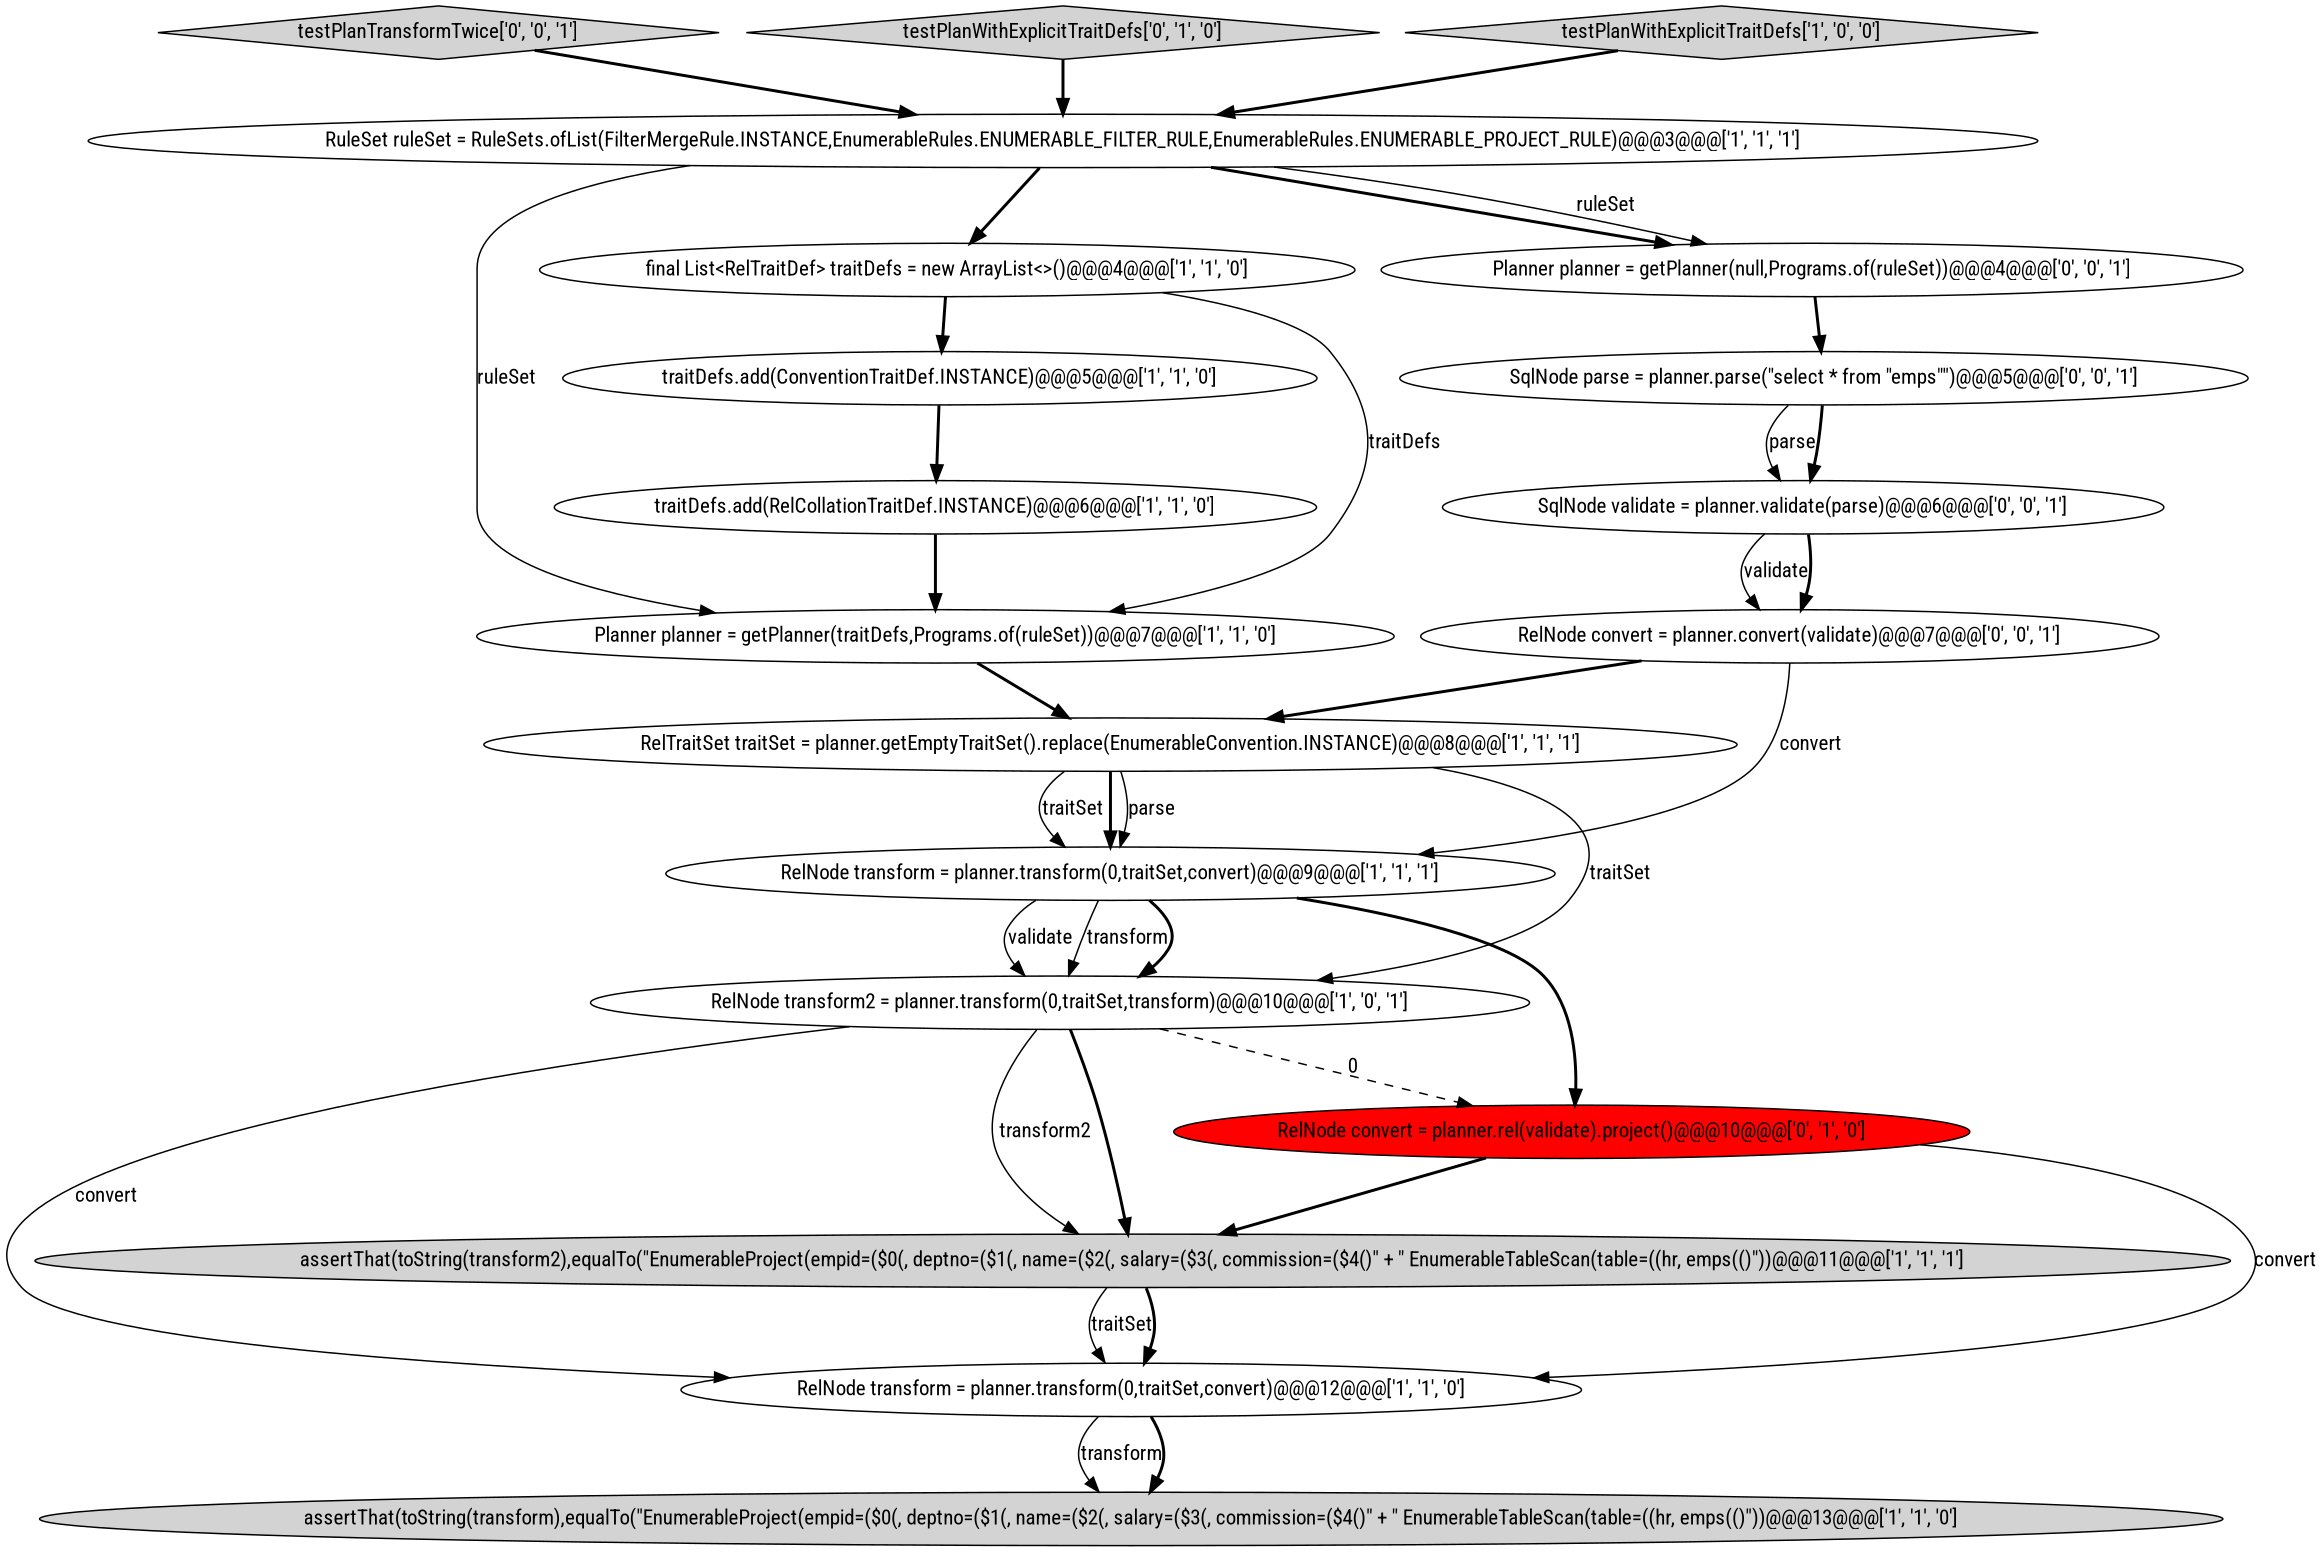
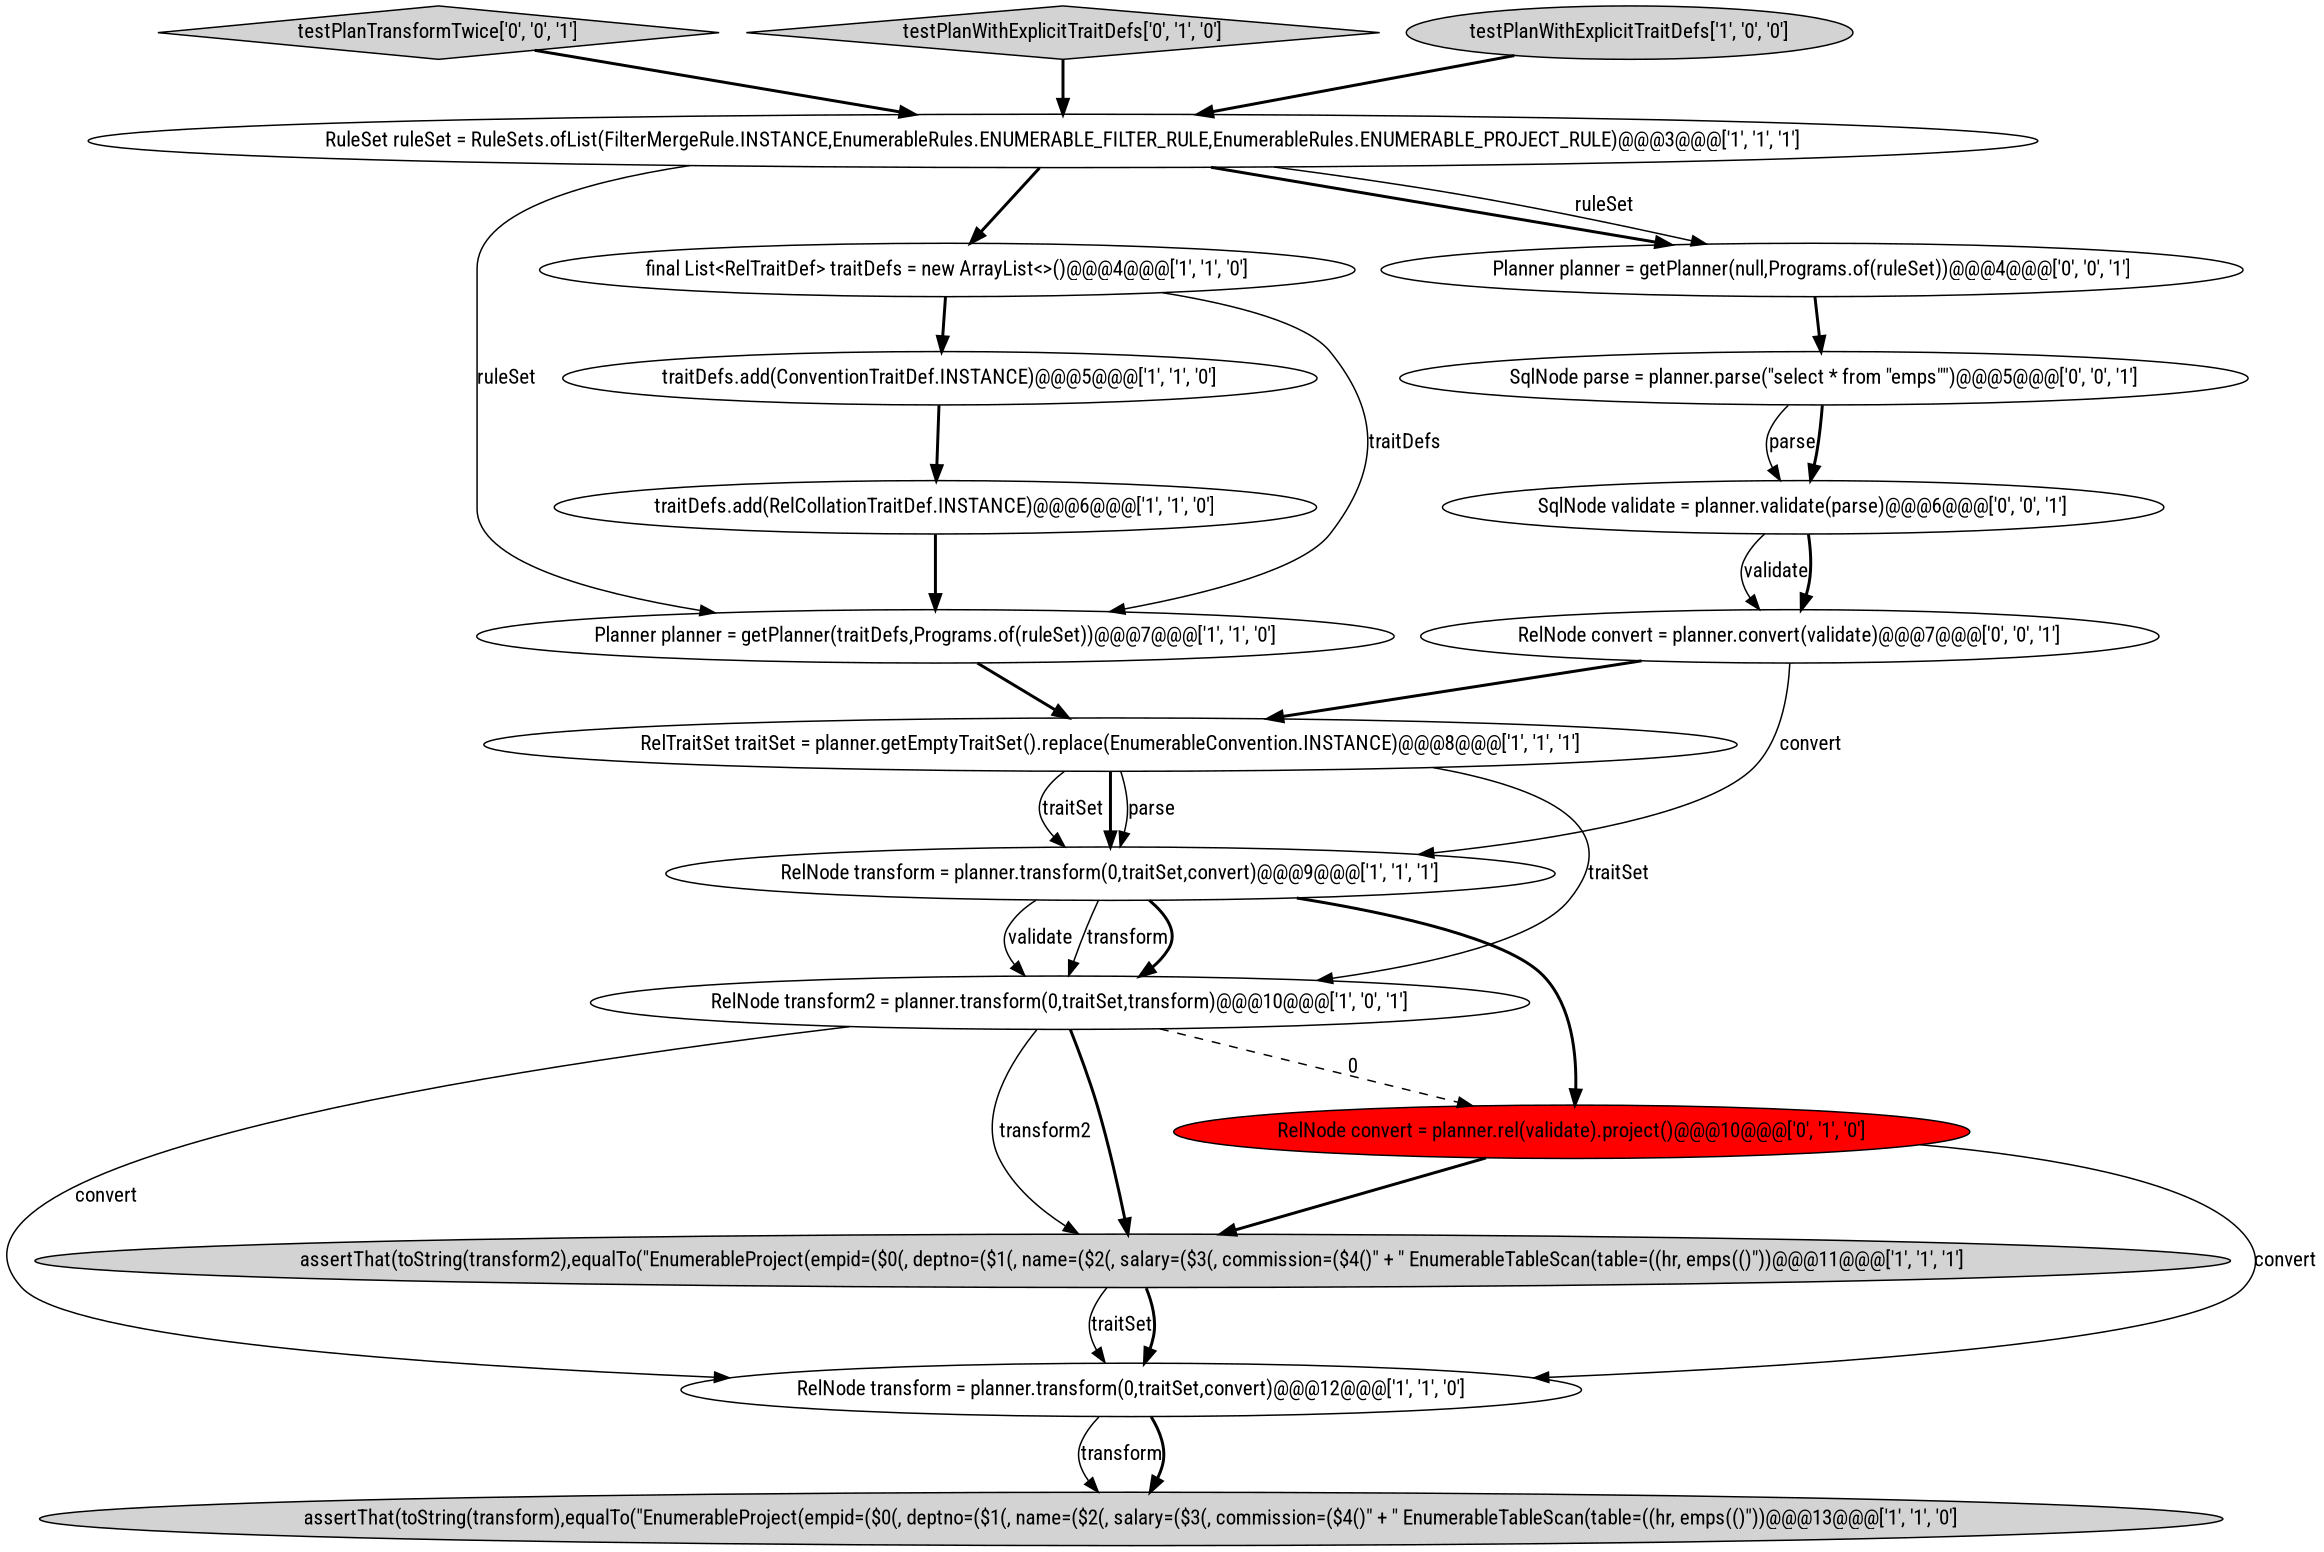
node "testPlanWithExplicitTraitDefs['1', '0', '0']": shape diamond -> ellipse
